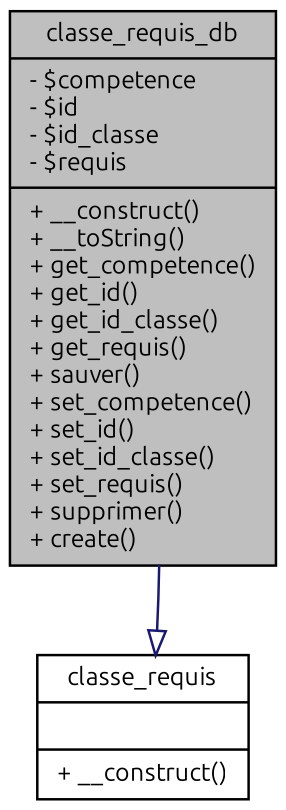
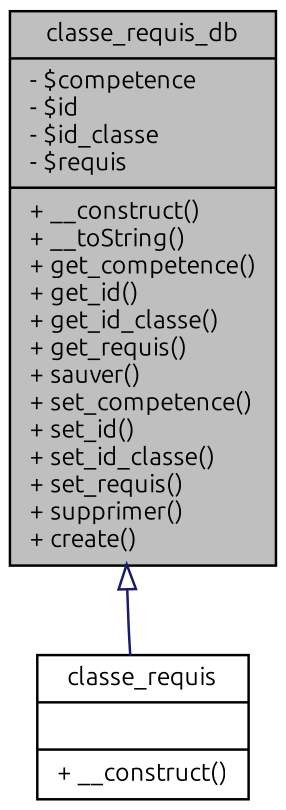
edge "classe_requis_db" -> "classe_requis": reversed
